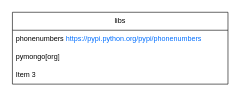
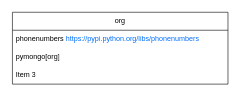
node "libs": label "libs" -> "org"
node "phonenumbers https://pypi.python.org/pypi/phonenumbers": label "phonenumbers https://pypi.python.org/pypi/phonenumbers" -> "phonenumbers https://pypi.python.org/libs/phonenumbers"
